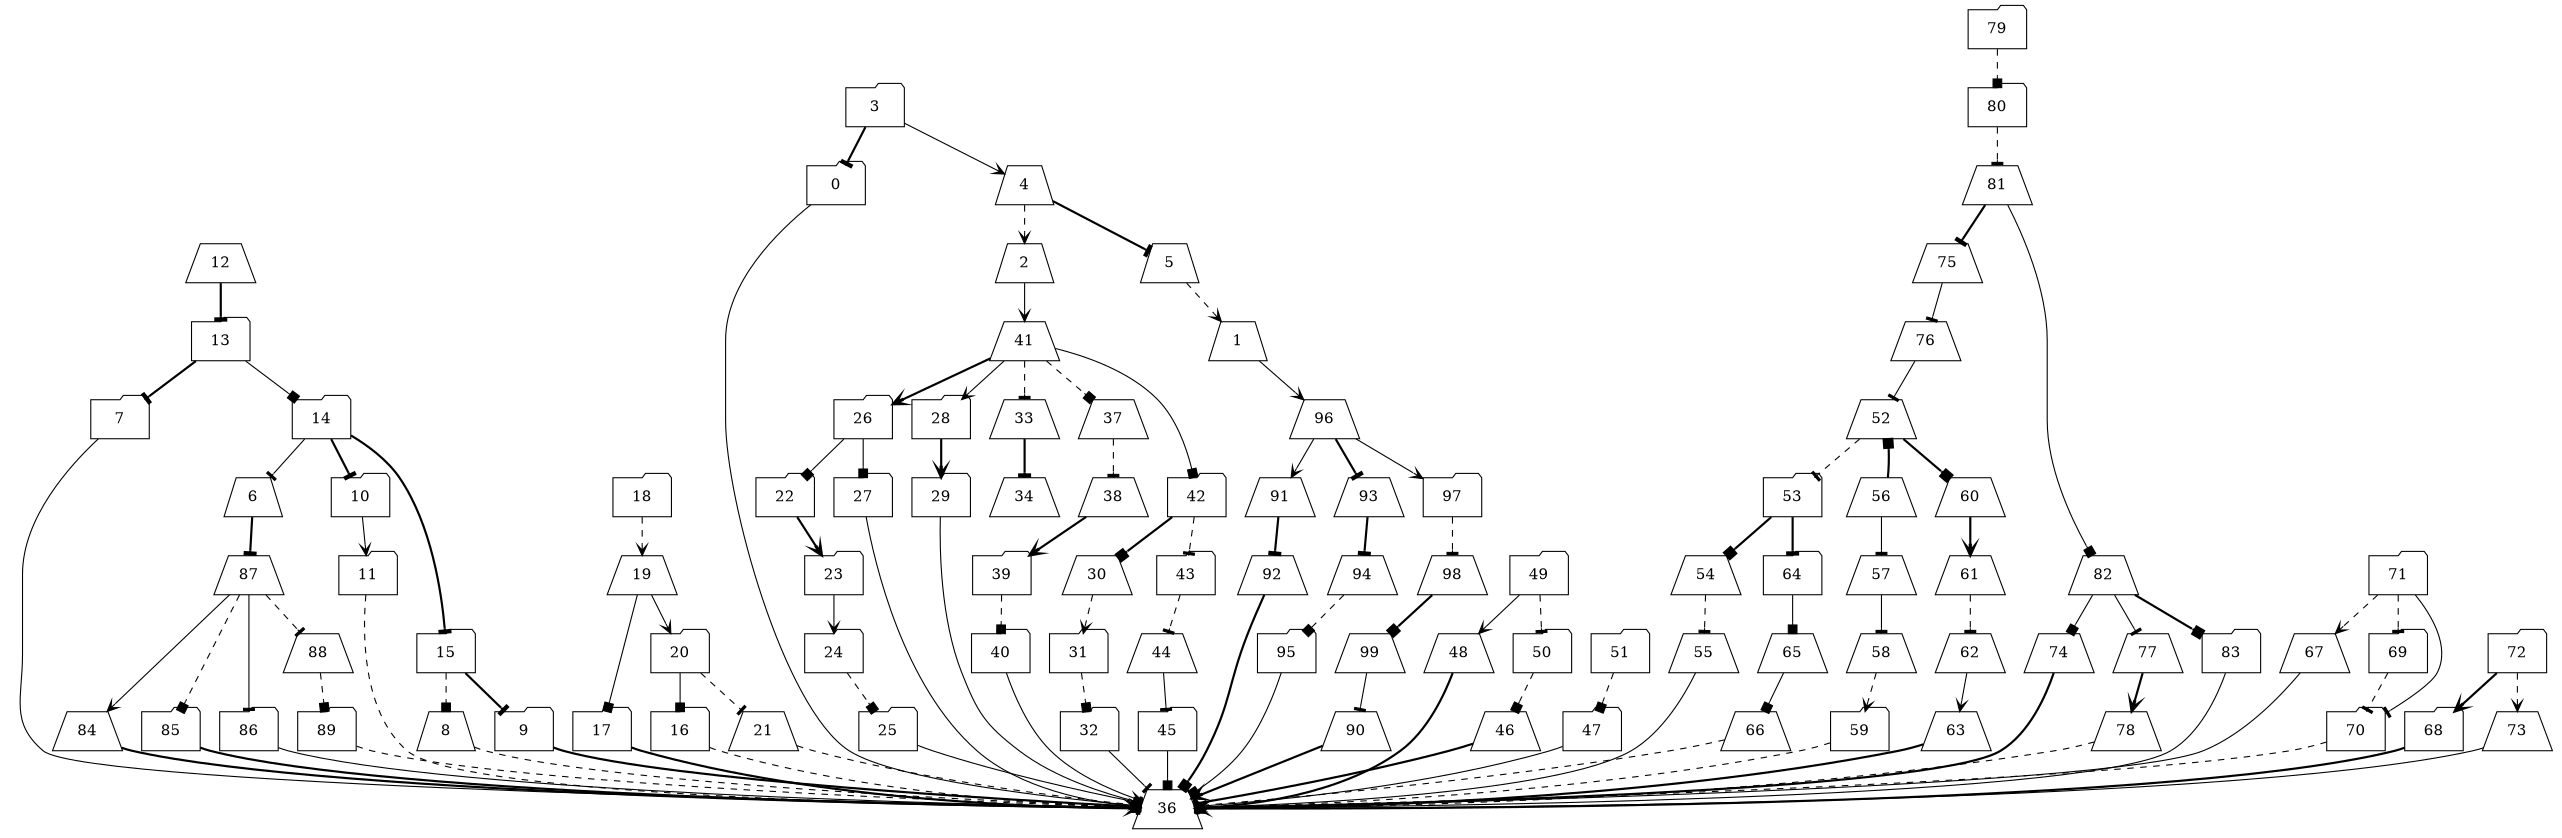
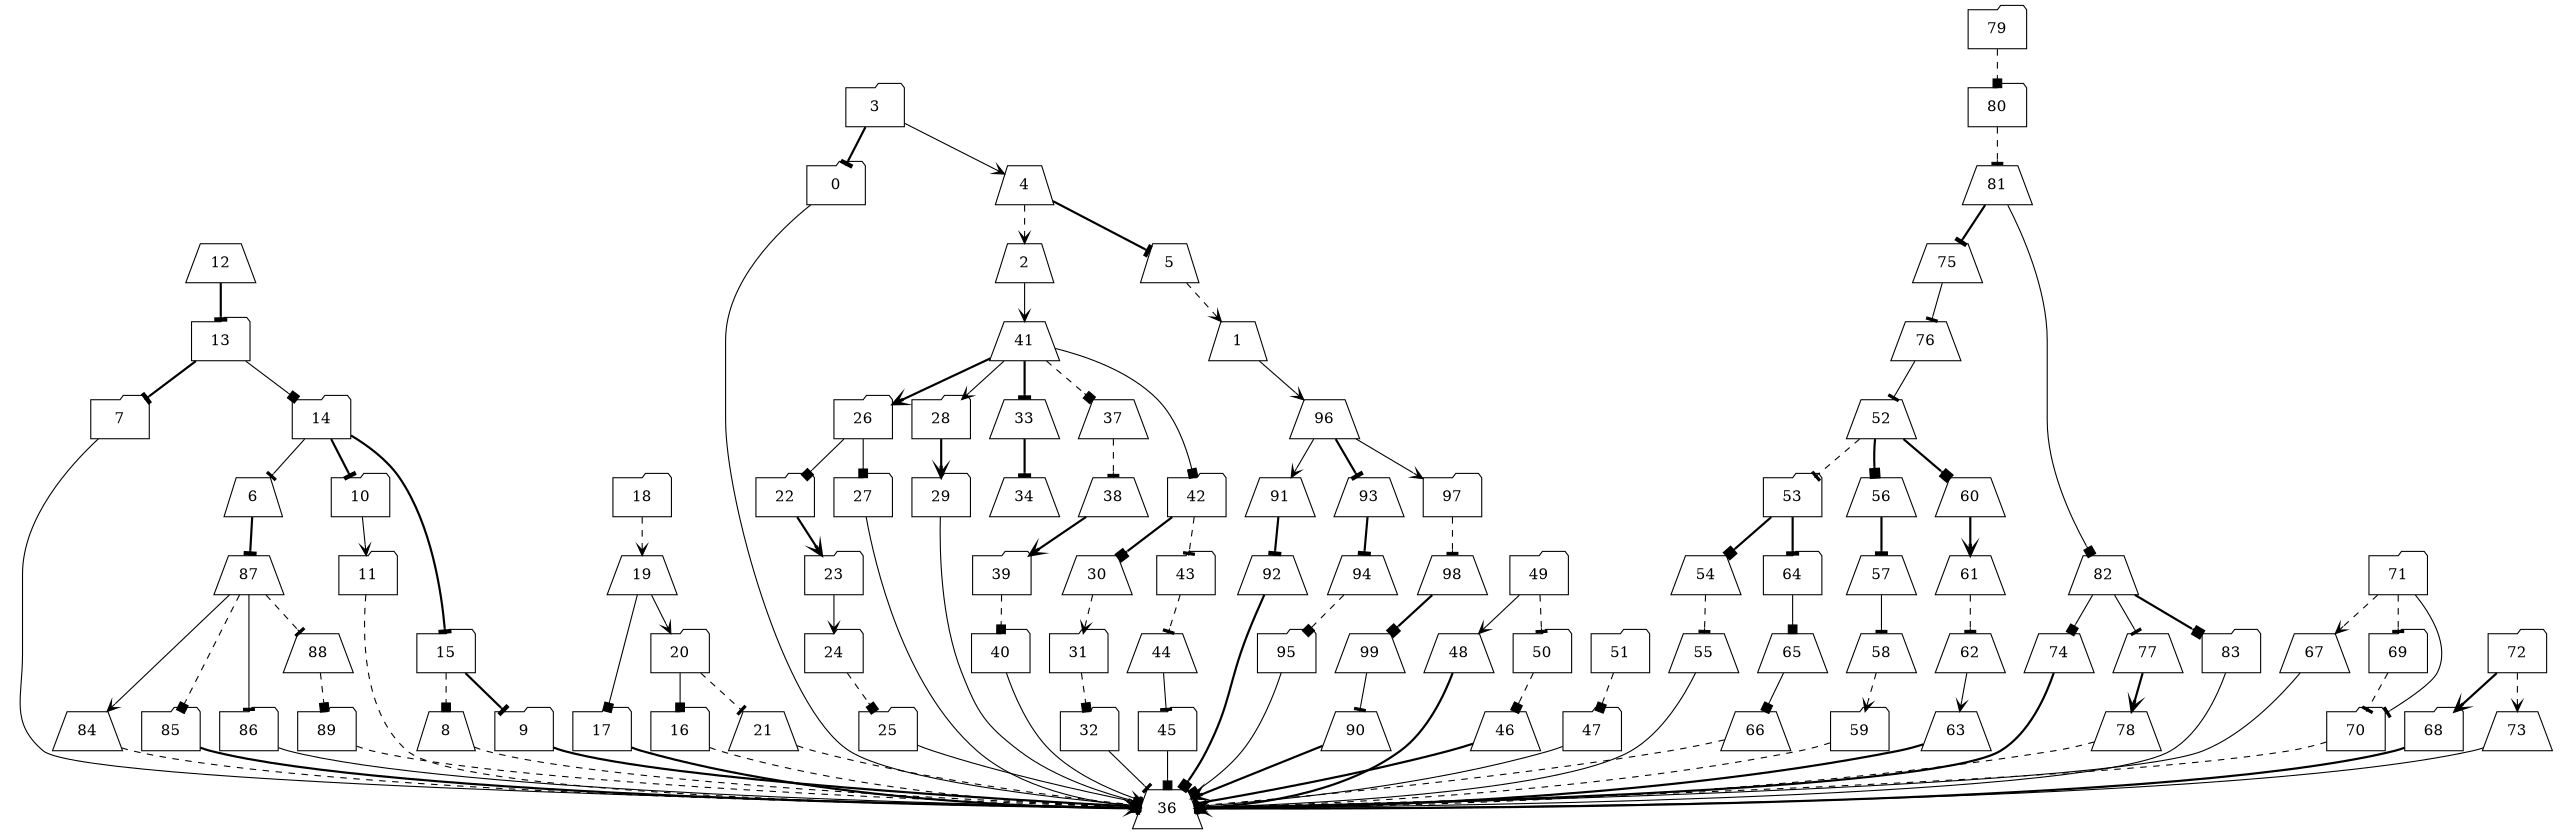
edge "41" -> "33": style dashed -> bold
edge "56" -> "52": reversed
edge "56" -> "57": style solid -> bold
edge "84" -> "36": style bold -> dashed
